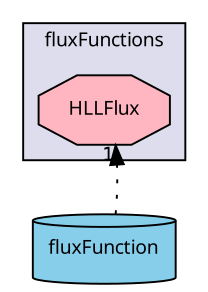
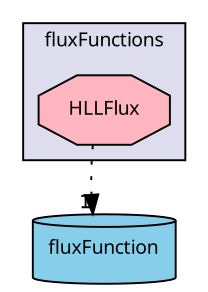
edge "fluxFunction" -> "HLLFlux": reversed
